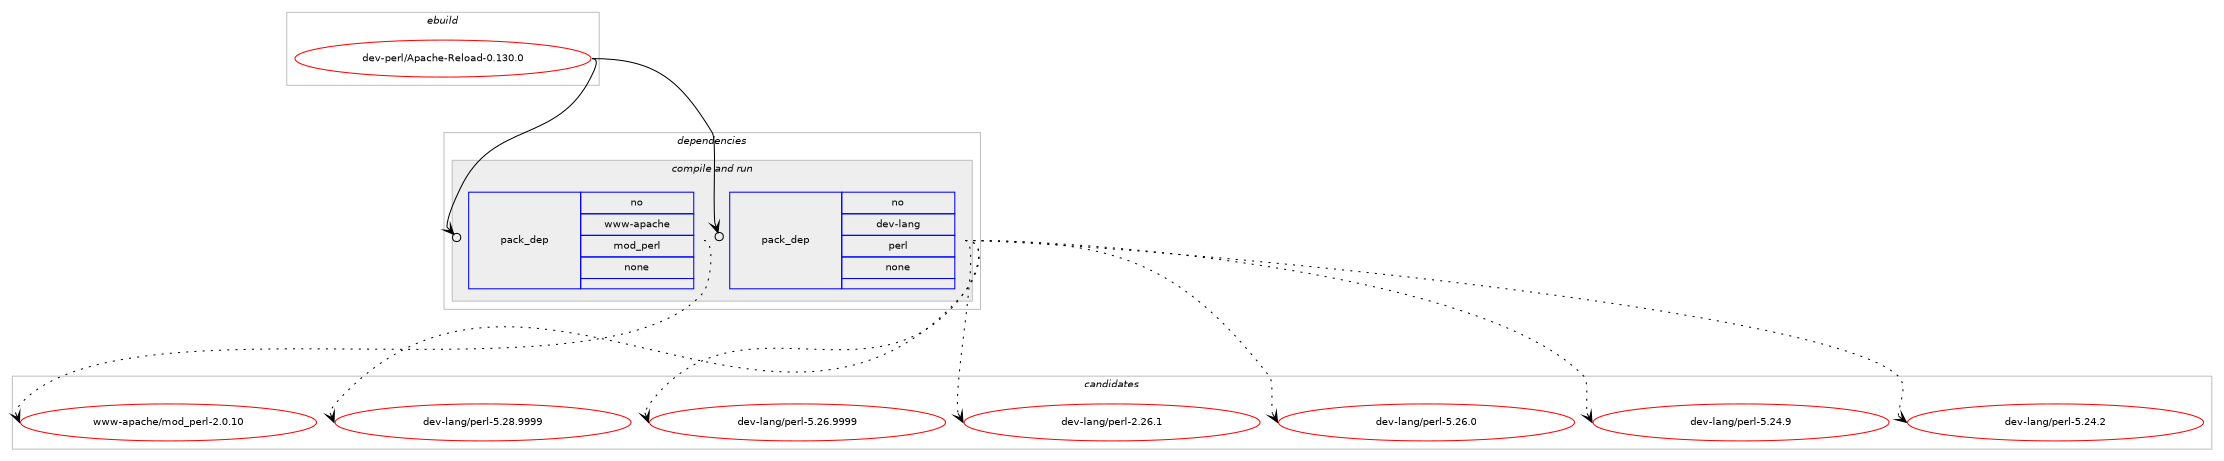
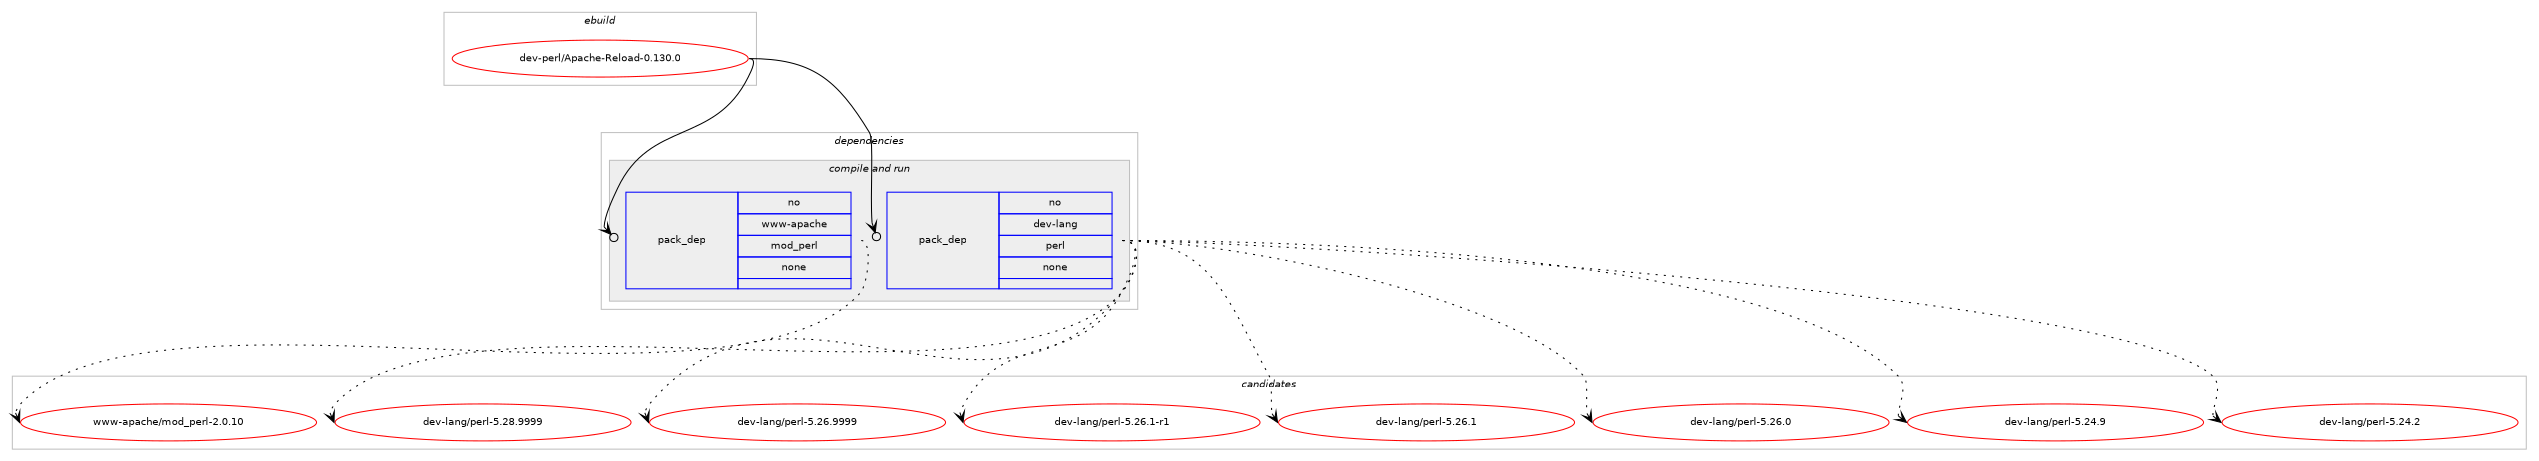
node "dev-lang/perl-2.26.1": label "dev-lang/perl-2.26.1" -> "dev-lang/perl-5.26.1"
node "dev-lang/perl-5.26.1-r1": added
